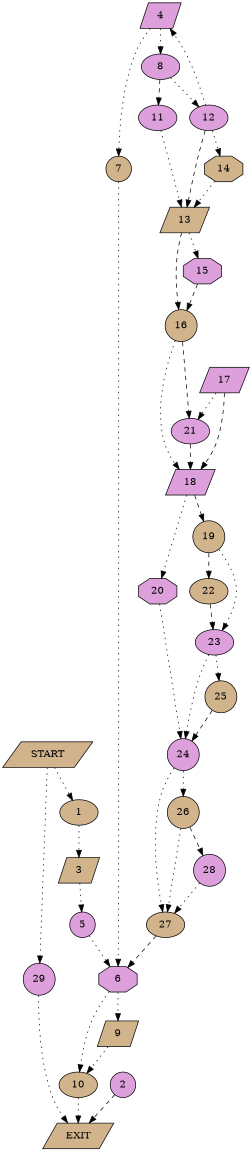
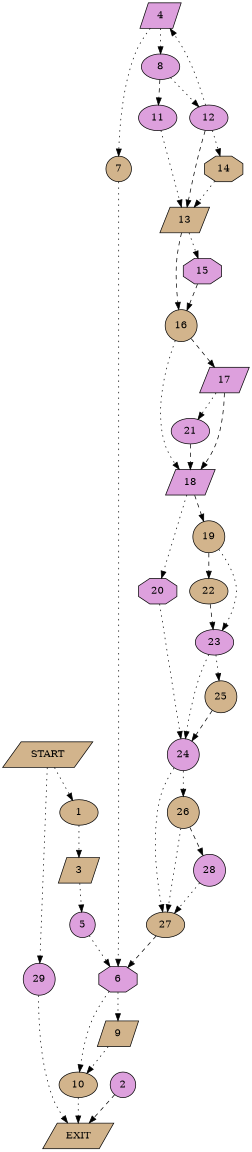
edge "16" -> "21": now "16" -> "17"
